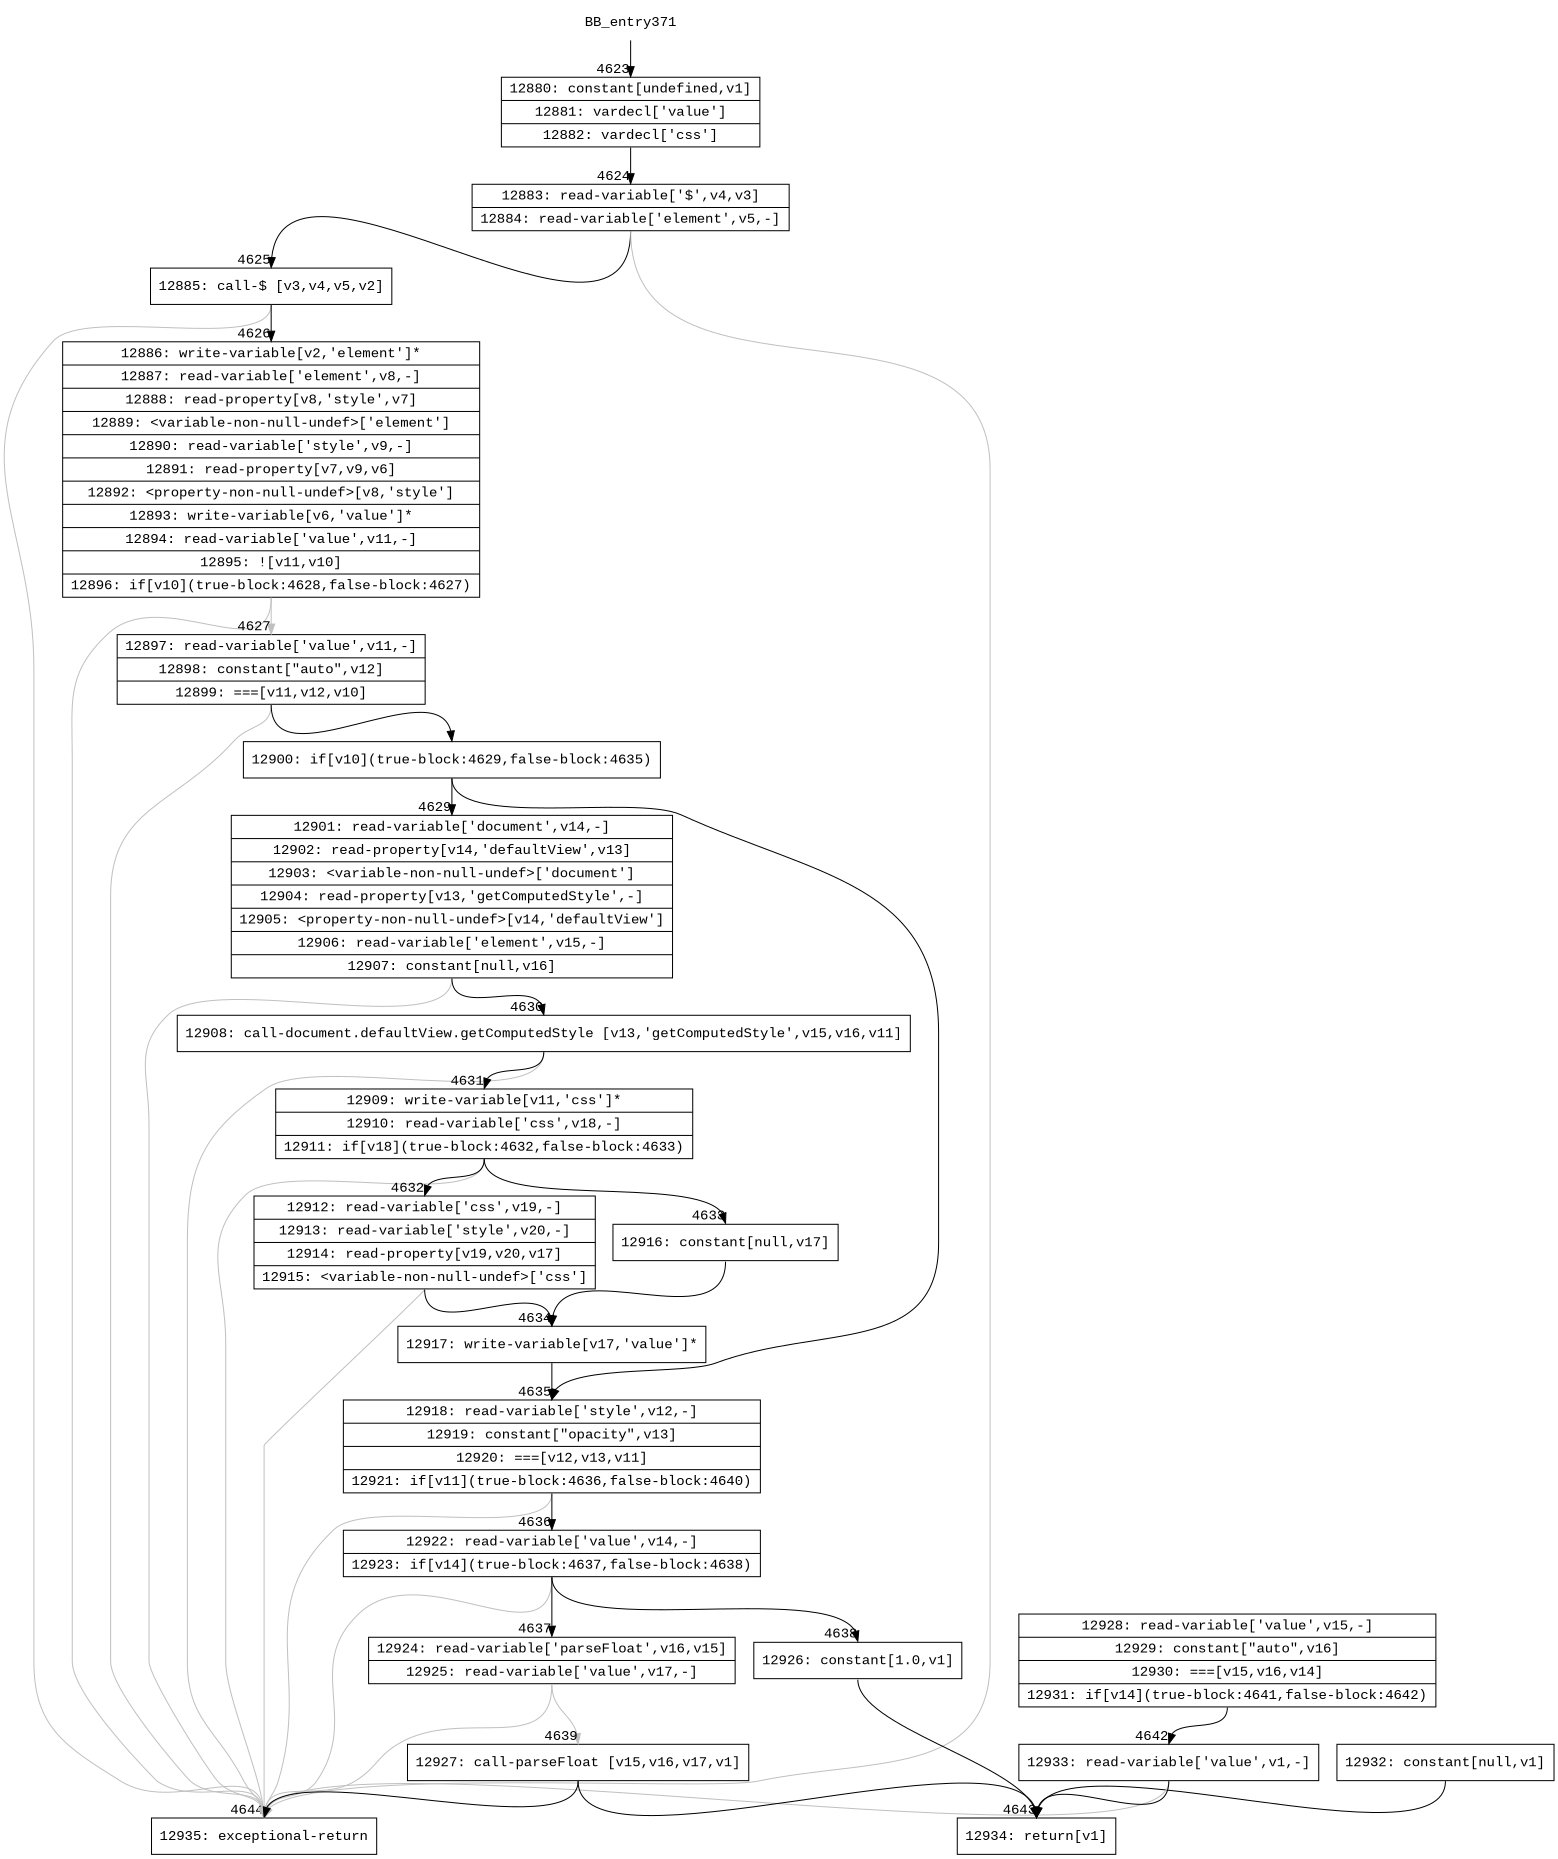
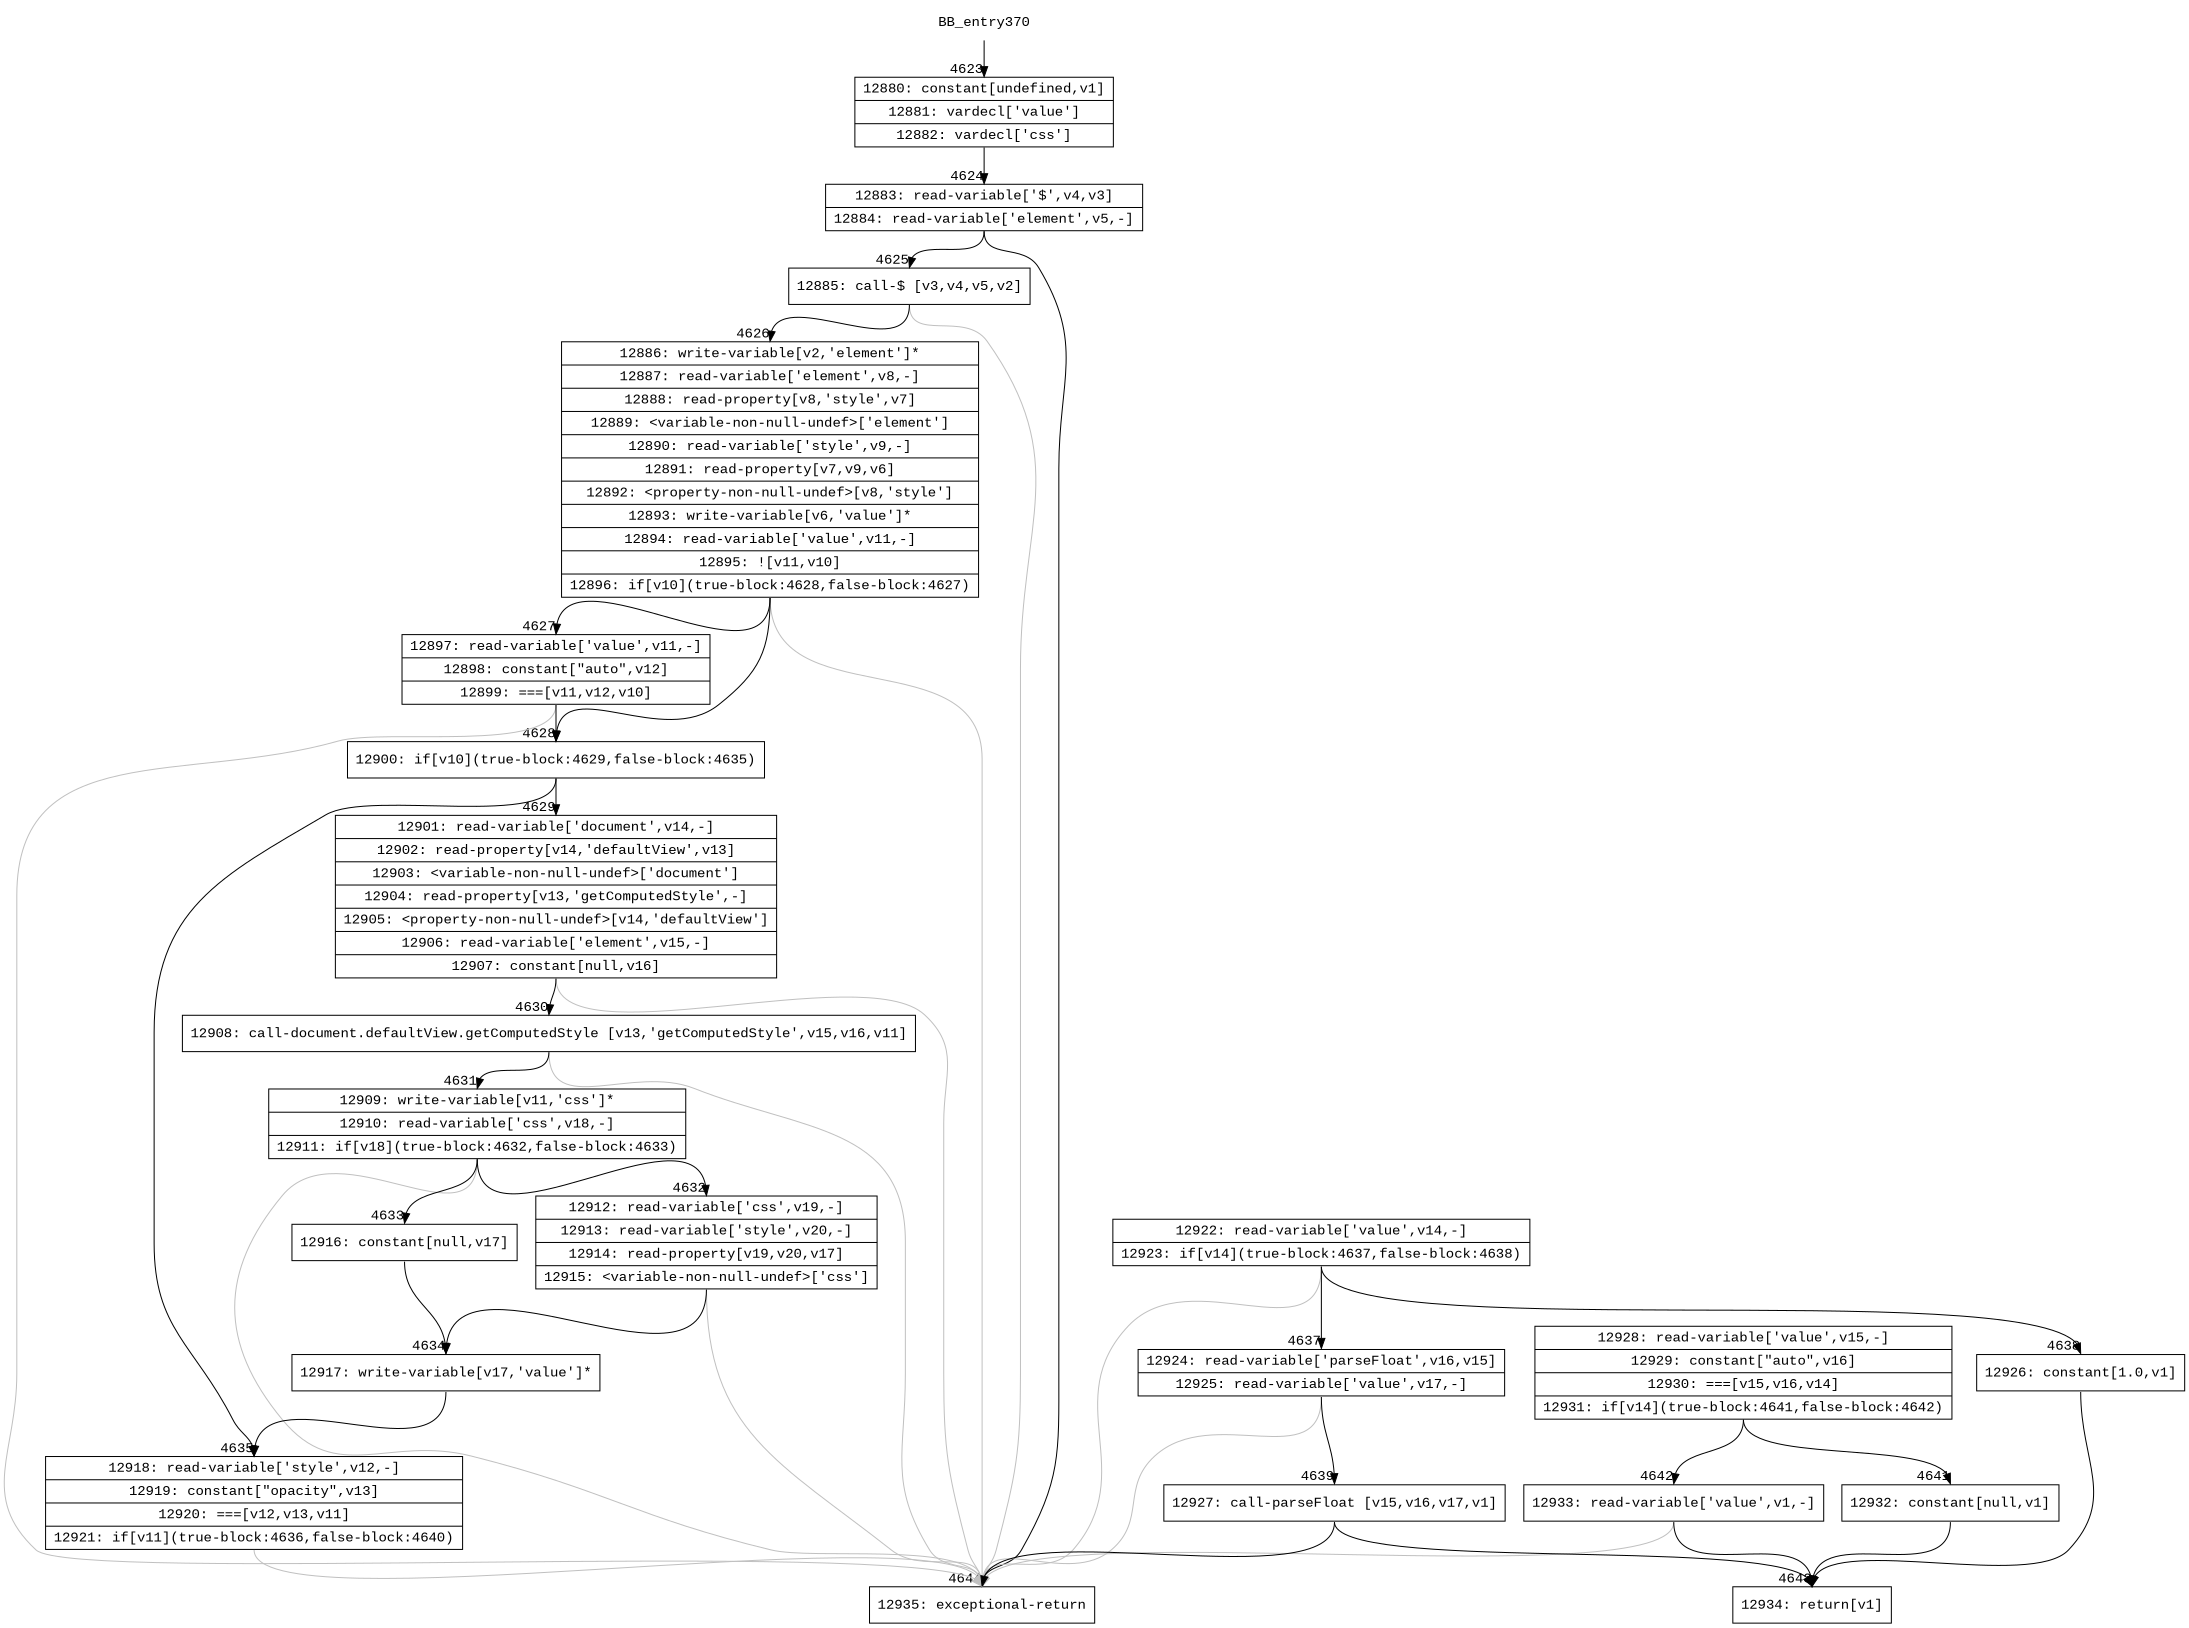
node "BB_entry371": label "BB_entry371" -> "BB_entry370"
edge "12886: write-variable[v2,'element']*" -> "12897: read-variable['value',v11,-]": color gray -> black
edge "12886: write-variable[v2,'element']*" -> "12900: if[v10](true-block:4629,false-block:4635)": added
edge "12883: read-variable['$',v4,v3]" -> "12935: exceptional-return": color gray -> black
edge "12928: read-variable['value',v15,-]" -> "12932: constant[null,v1]": added
edge "12918: read-variable['style',v12,-]" -> "12922: read-variable['value',v14,-]": removed
edge "12924: read-variable['parseFloat',v16,v15]" -> "12927: call-parseFloat [v15,v16,v17,v1]": color gray -> black
